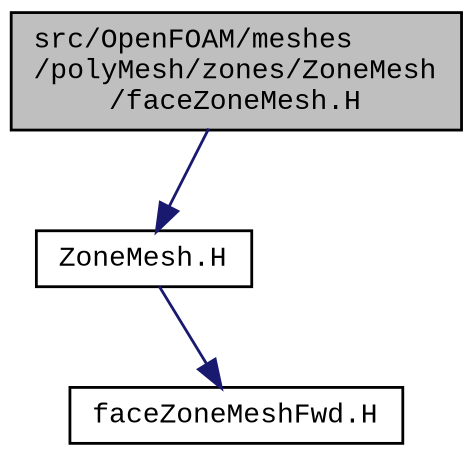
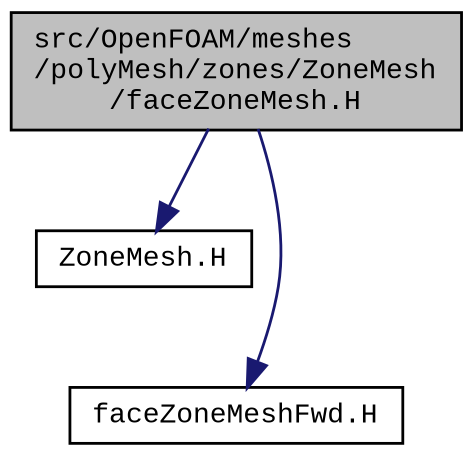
edge "ZoneMesh.H" -> "faceZoneMeshFwd.H": now "src/OpenFOAM/meshes /polyMesh/zones/ZoneMesh /faceZoneMesh.H" -> "faceZoneMeshFwd.H"
